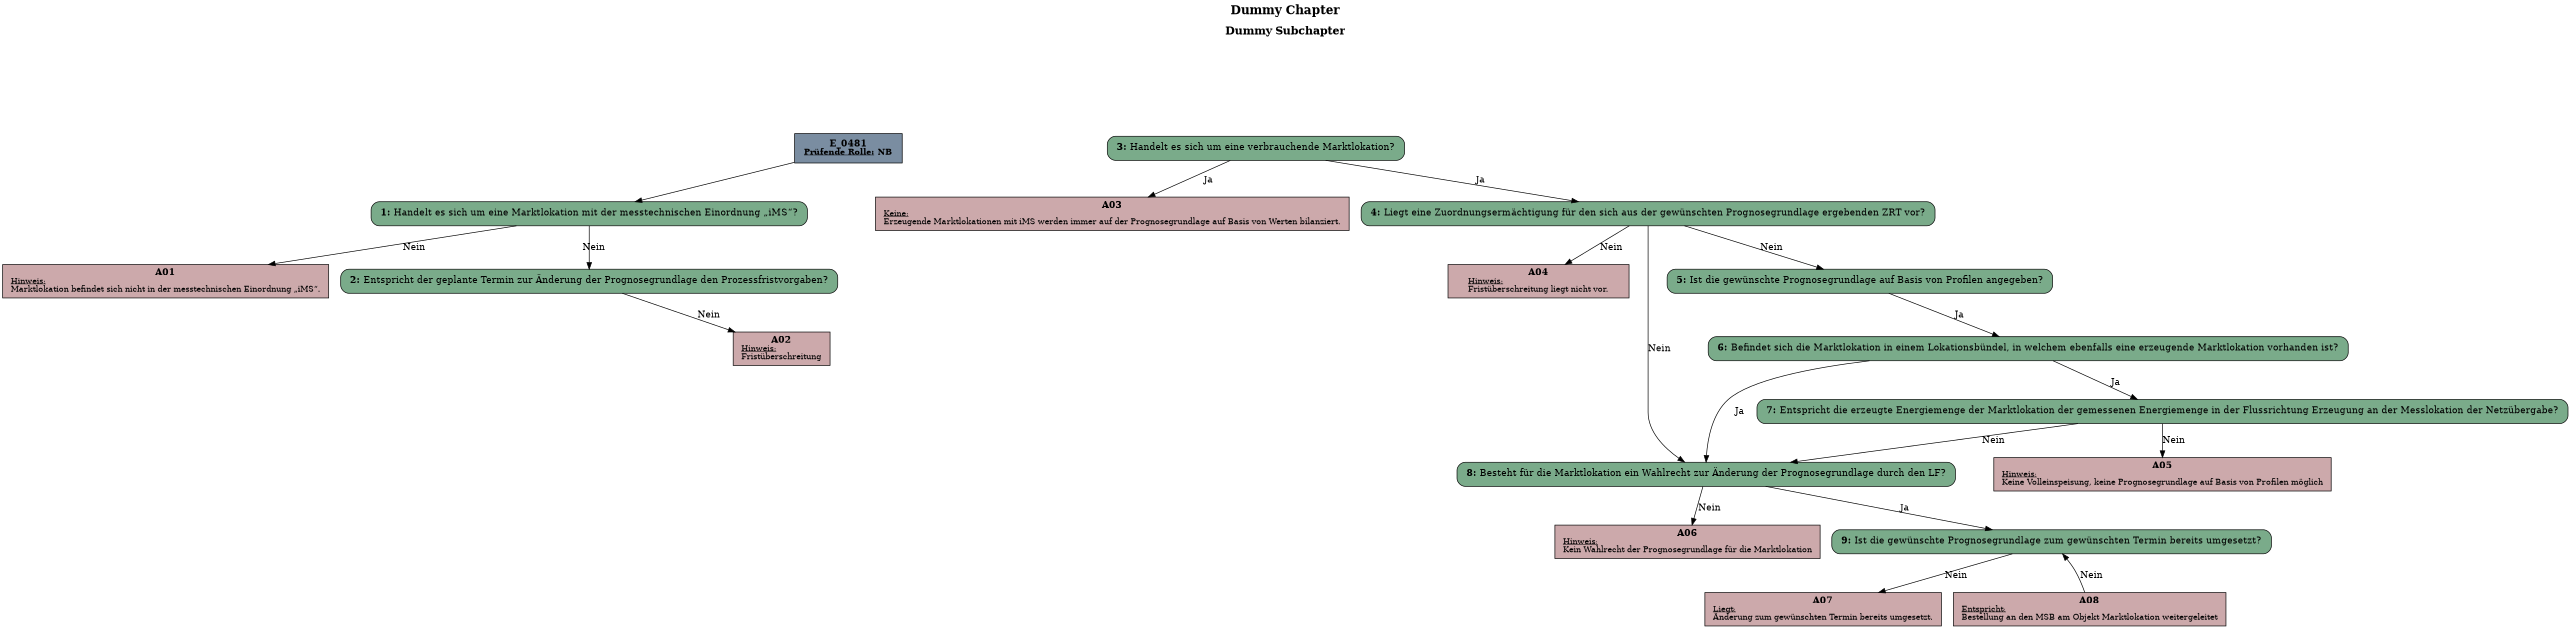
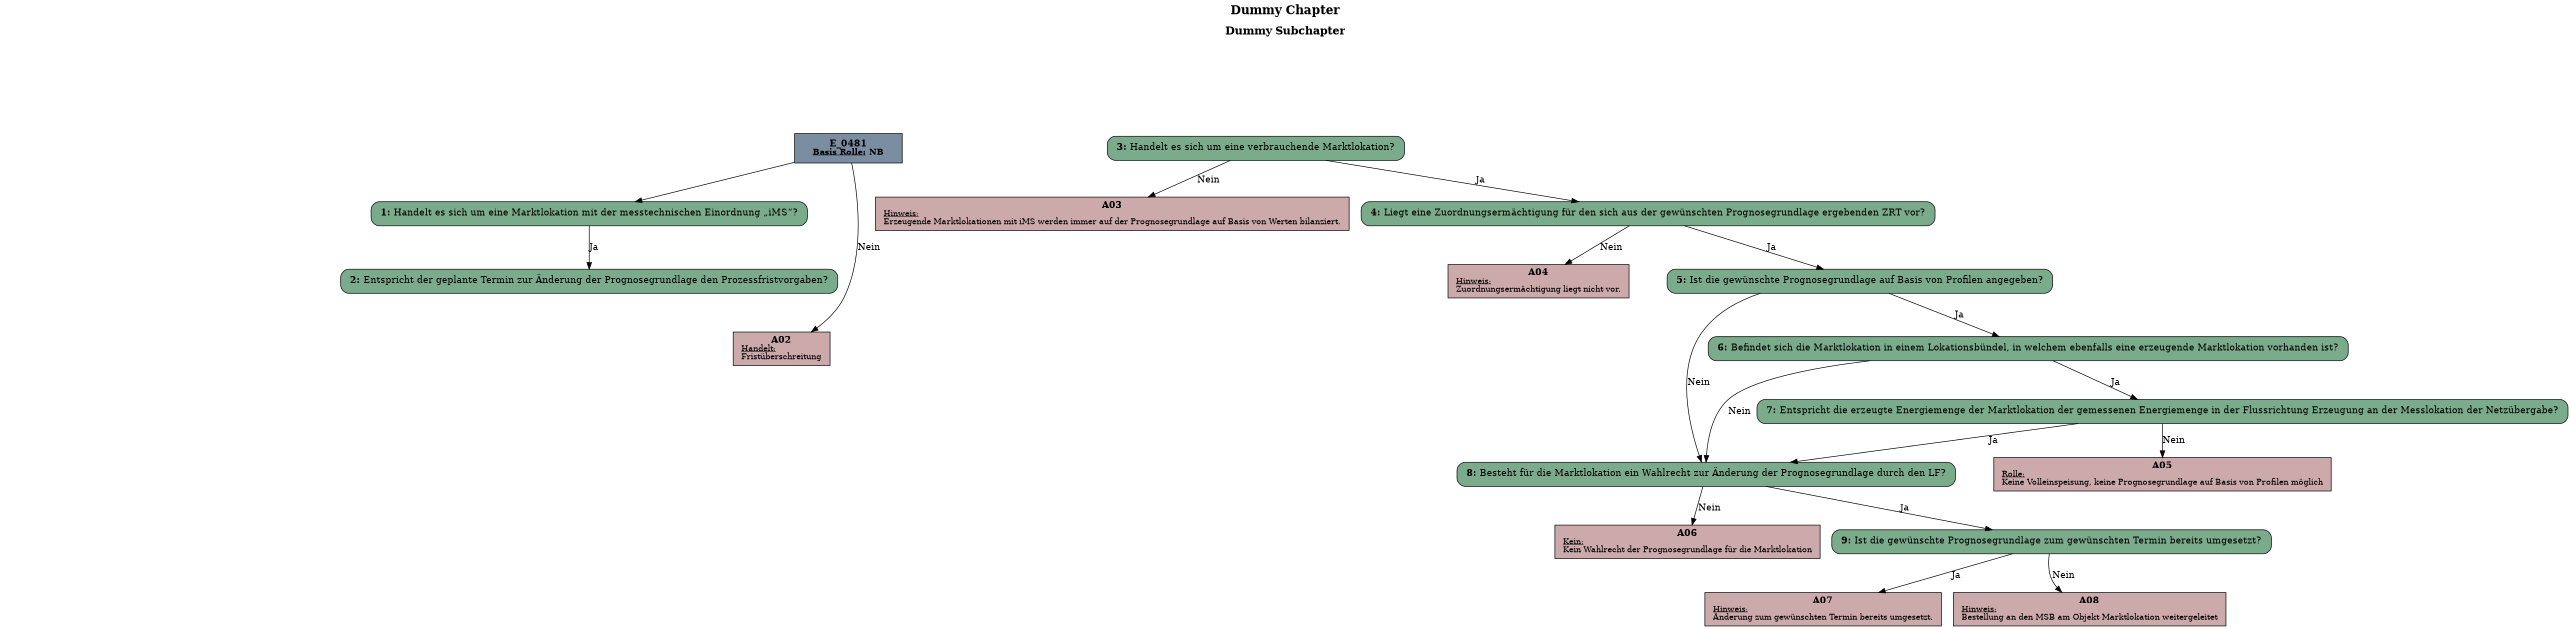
node "E_0481": text "Prüfende Rolle:" -> "Basis Rolle:"
edge "3:" -> "A03": label "Ja" -> "Nein"
node "A03": text "Keine:" -> "Hinweis:"
edge "1:" -> "2:": label "Nein" -> "Ja"
edge "4:" -> "5:": label "Nein" -> "Ja"
node "A01": removed
node "A04": text "Fristüberschreitung liegt nicht vor." -> "Zuordnungsermächtigung liegt nicht vor."
edge "2:" -> "A02": now "E_0481" -> "A02"
edge "4:" -> "8:": now "5:" -> "8:"
node "A02": text "Hinweis:" -> "Handelt:"
edge "6:" -> "8:": label "Ja" -> "Nein"
edge "7:" -> "8:": label "Nein" -> "Ja"
node "A05": text "Hinweis:" -> "Rolle:"
node "A06": text "Hinweis:" -> "Kein:"
edge "A08" -> "9:": reversed
edge "9:" -> "A07": label "Nein" -> "Ja"
node "A07": text "Liegt:" -> "Hinweis:"
node "A08": text "Entspricht:" -> "Hinweis:"
